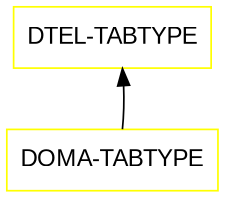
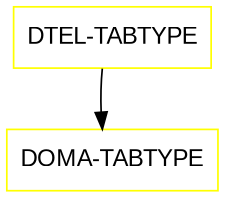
edge "DOMA-TABTYPE" -> "DTEL-TABTYPE": reversed
